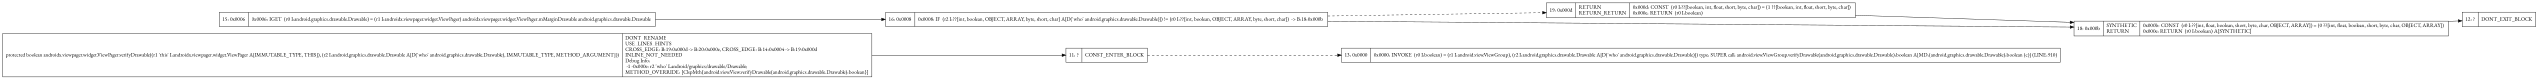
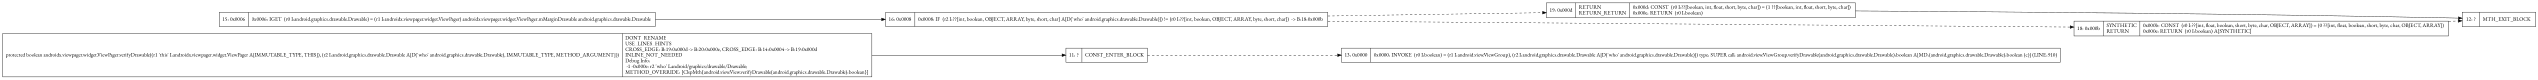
edge "19: 0x000d" -> "18: 0x000b": now "19: 0x000d" -> "12: ?"
node "12: ?": text "DONT_EXIT_BLOCK" -> "MTH_EXIT_BLOCK"
edge "18: 0x000b" -> "12: ?": style solid -> dashed
edge "16: 0x0008" -> "18: 0x000b": style solid -> dashed
